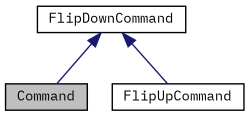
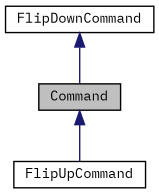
edge "FlipUpCommand" -> "FlipDownCommand": now "FlipUpCommand" -> "Command"
